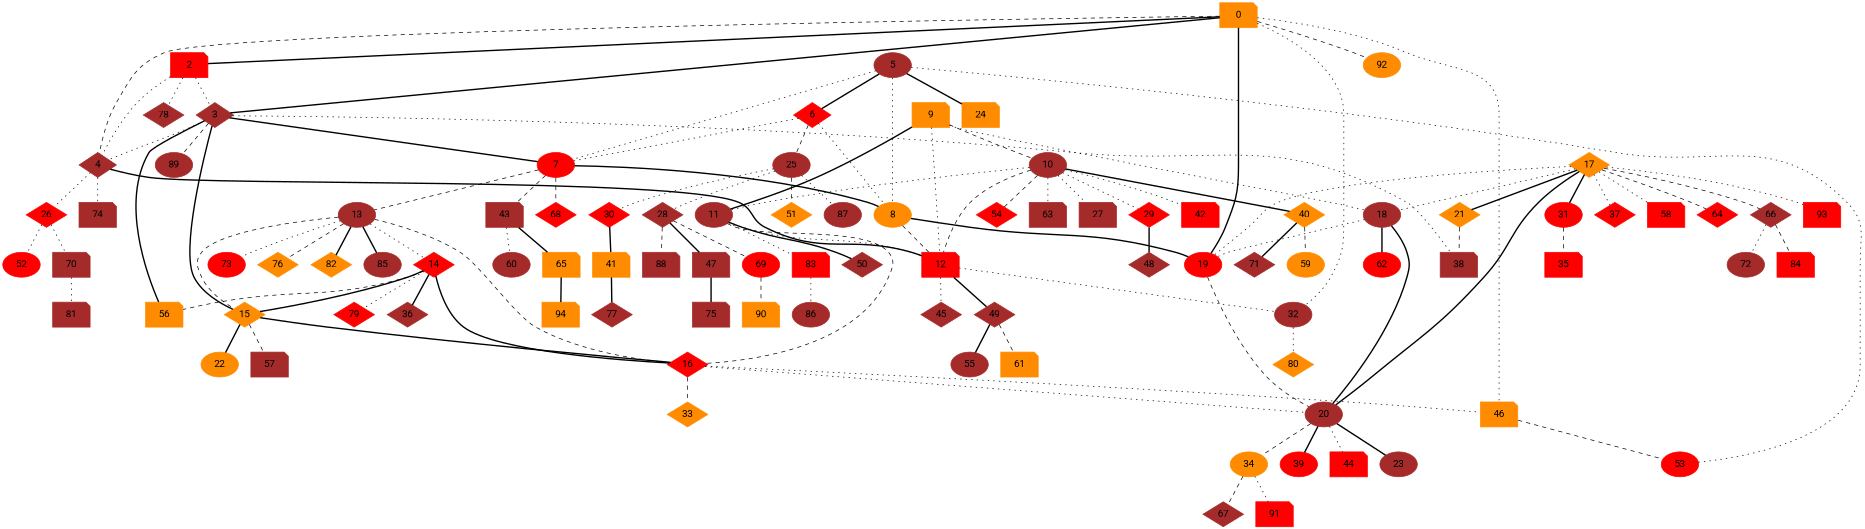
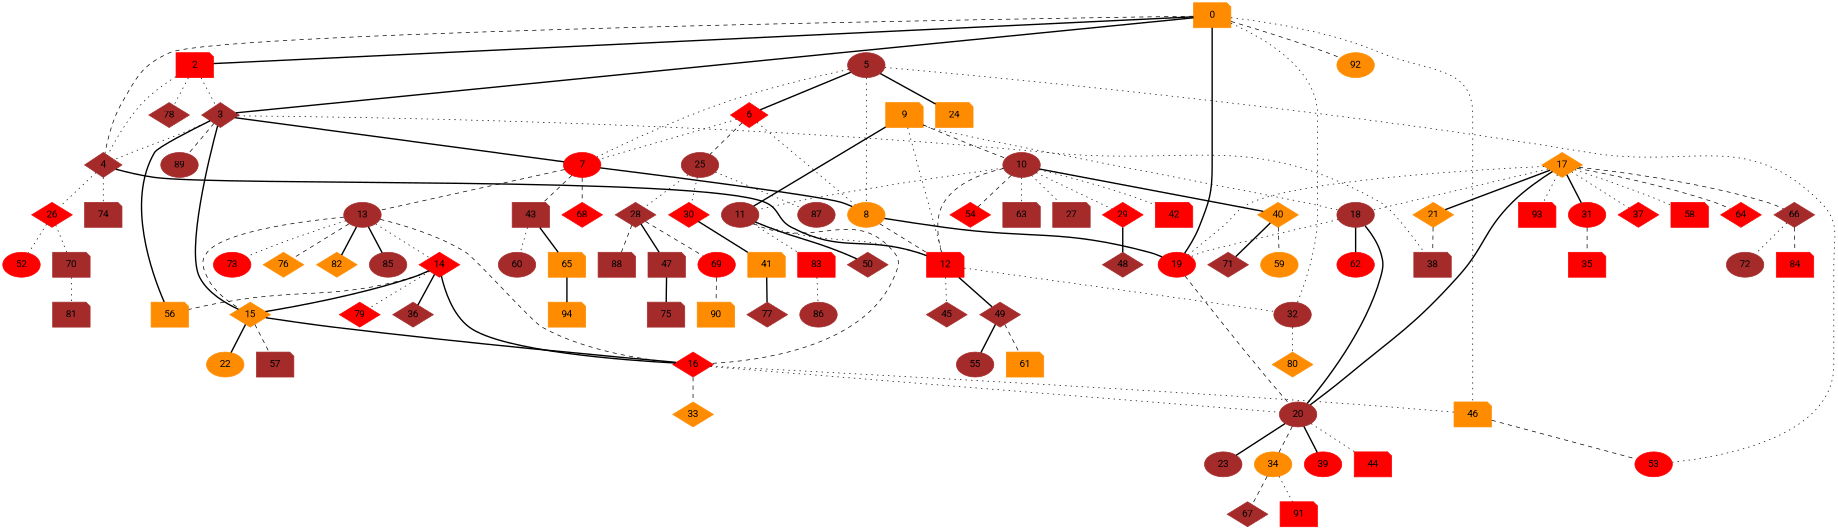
node "51": removed
